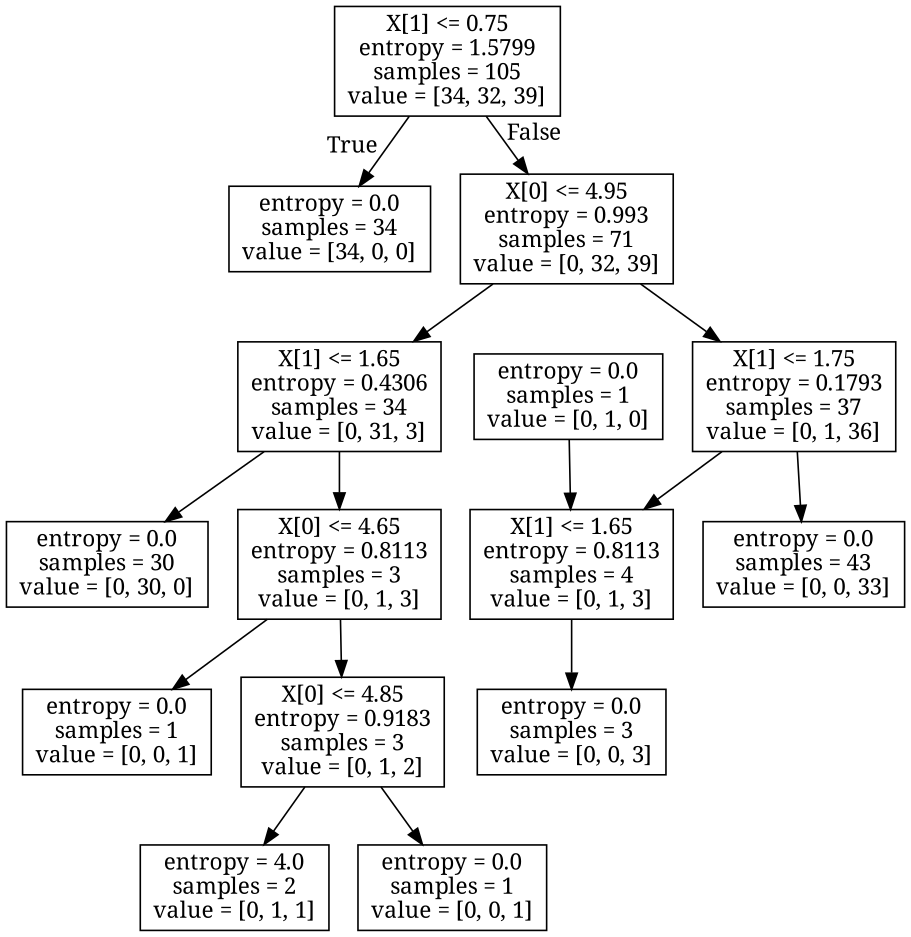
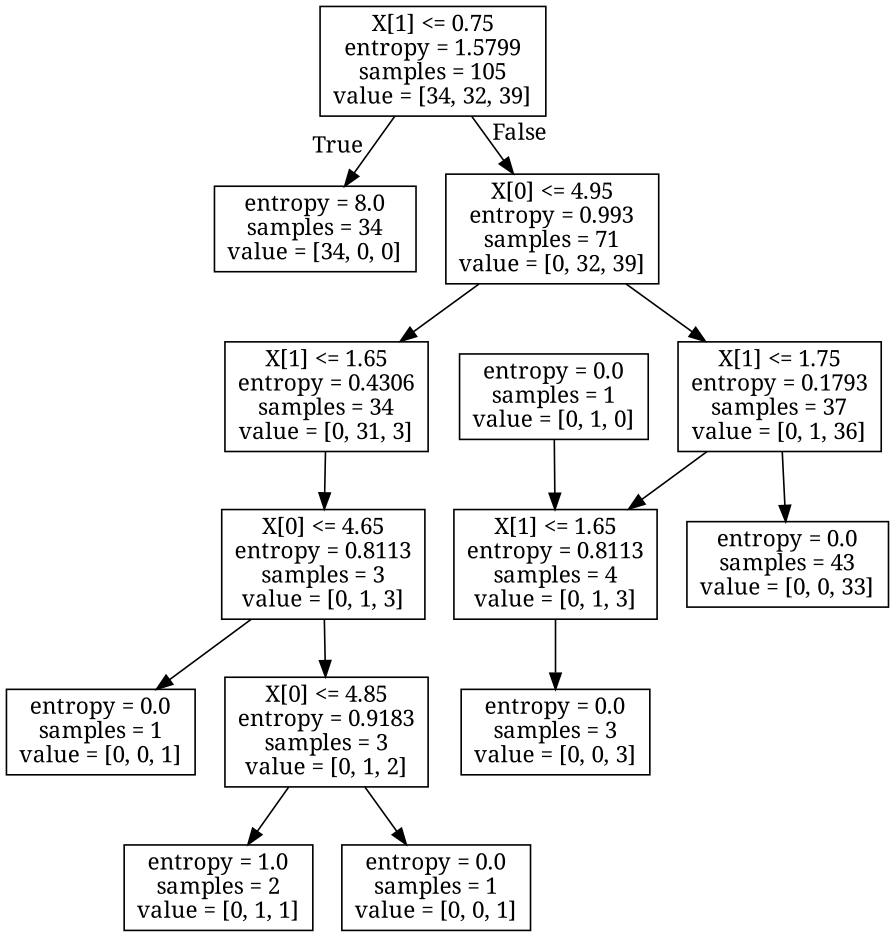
node "entropy = 0.0 samples = 34 value = [34, 0, 0]": label "entropy = 0.0 samples = 34 value = [34, 0, 0]" -> "entropy = 8.0 samples = 34 value = [34, 0, 0]"
node "entropy = 0.0 samples = 30 value = [0, 30, 0]": removed
node "entropy = 4.0 samples = 2 value = [0, 1, 1]": label "entropy = 4.0 samples = 2 value = [0, 1, 1]" -> "entropy = 1.0 samples = 2 value = [0, 1, 1]"
